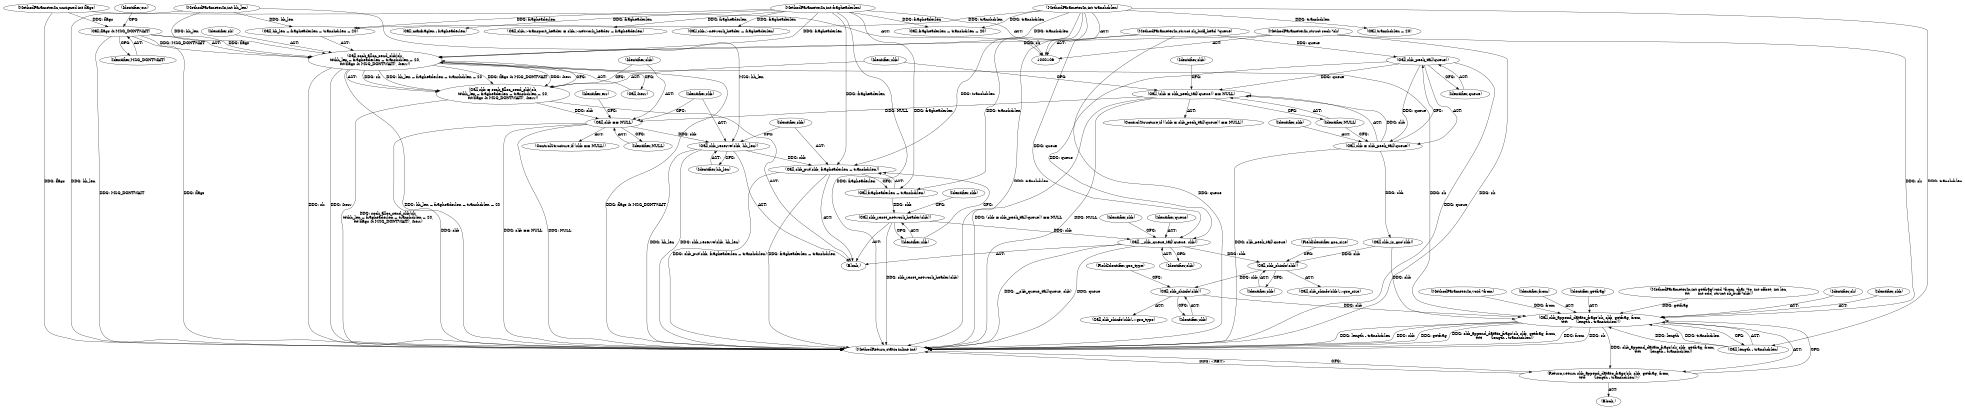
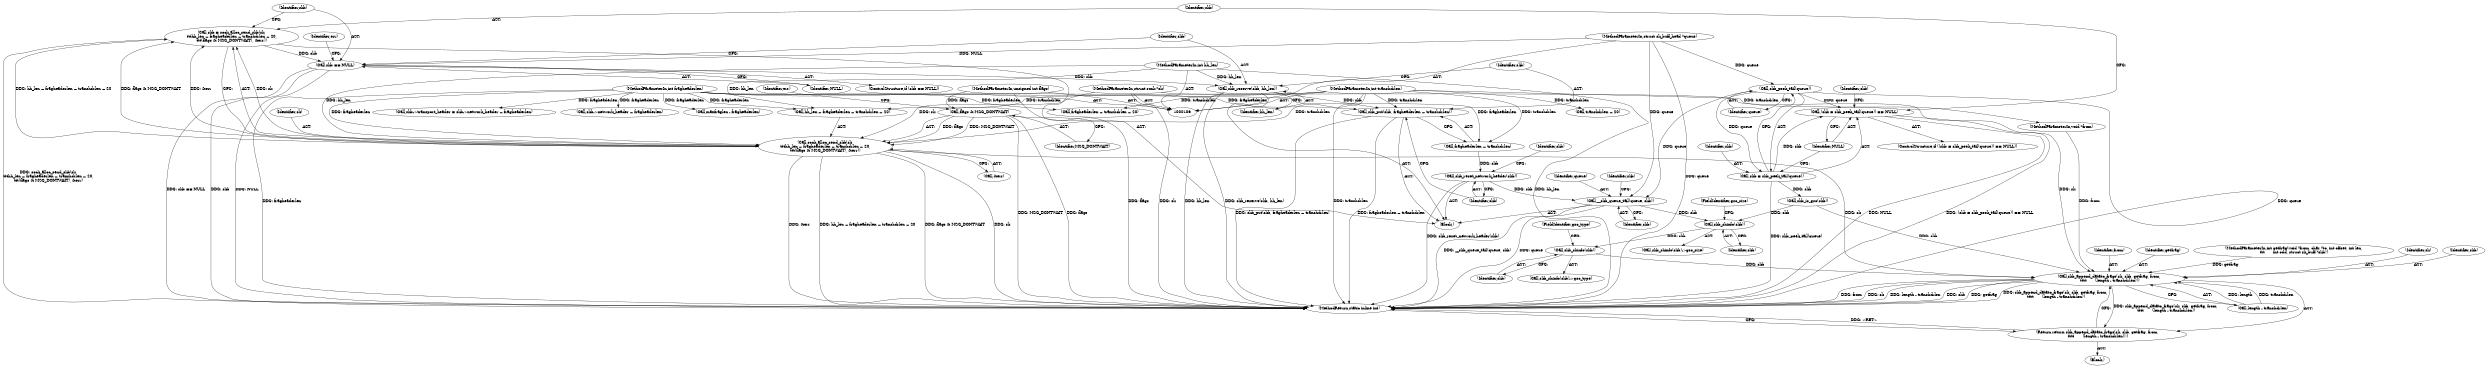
edge "(MethodParameterIn,int transhdrlen)" -> "(Call,length - transhdrlen)": now "(MethodParameterIn,int transhdrlen)" -> "(MethodParameterIn,void *from)"
edge "(MethodParameterIn,int hh_len)" -> "(Call,skb_reserve(skb, hh_len))": label "MSG: hh_len" -> "DDG: hh_len"
edge "(MethodParameterIn,int hh_len)" -> "1000106": added, label "AST:"
edge "(Call,(skb = skb_peek_tail(queue)) == NULL)" -> "(Call,skb == NULL)": now "(MethodParameterIn,struct sk_buff_head *queue)" -> "(Call,skb == NULL)"
